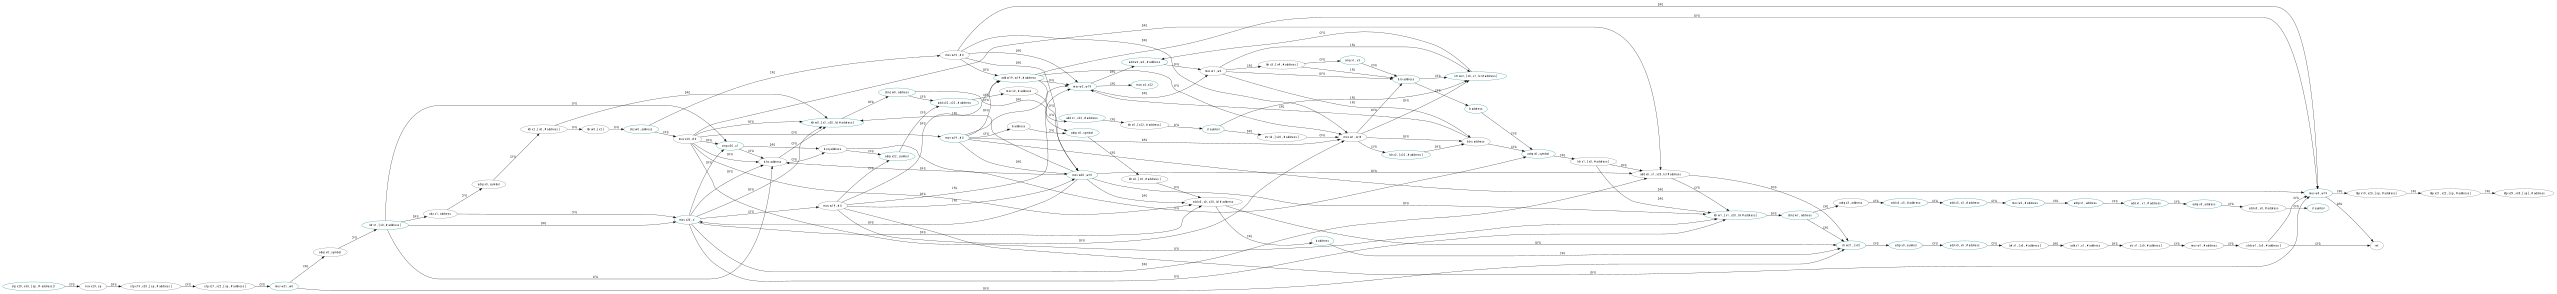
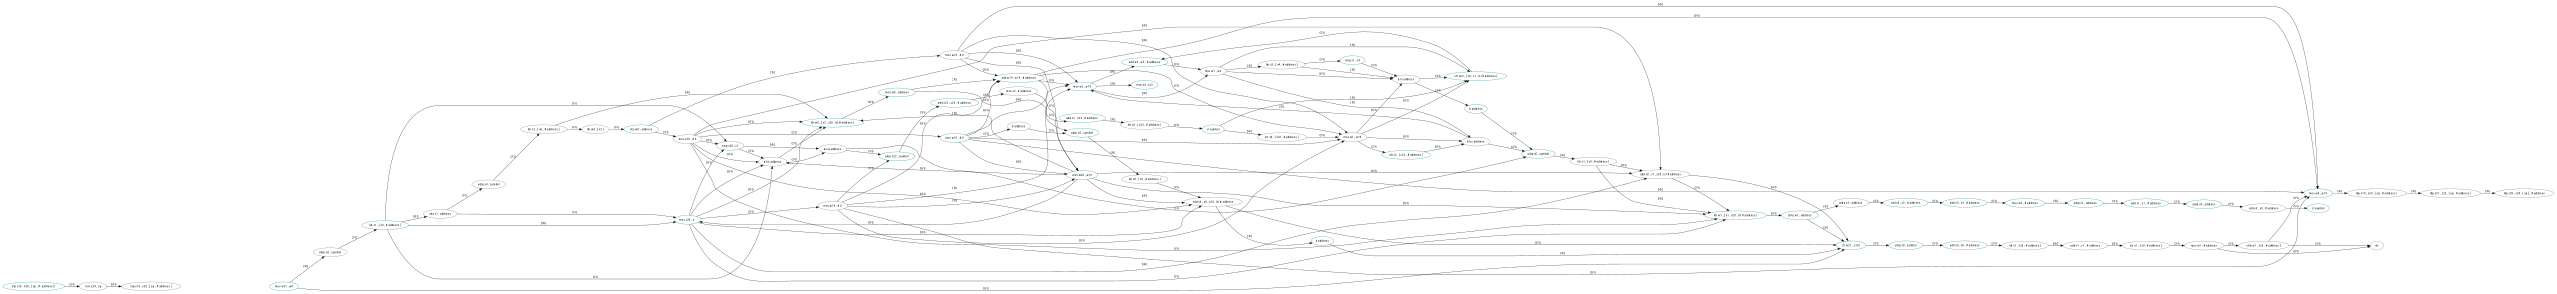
edge "cbnz w0 , address" -> "add x22 , x22 , # address": now "cbnz w0 , address" -> "add w19 , w19 , # address"
edge "mov w0 , w19" -> "ret": now "mov w1 , # address" -> "ret"
node "stp x21 , x22 , [ sp , # address ]": removed
